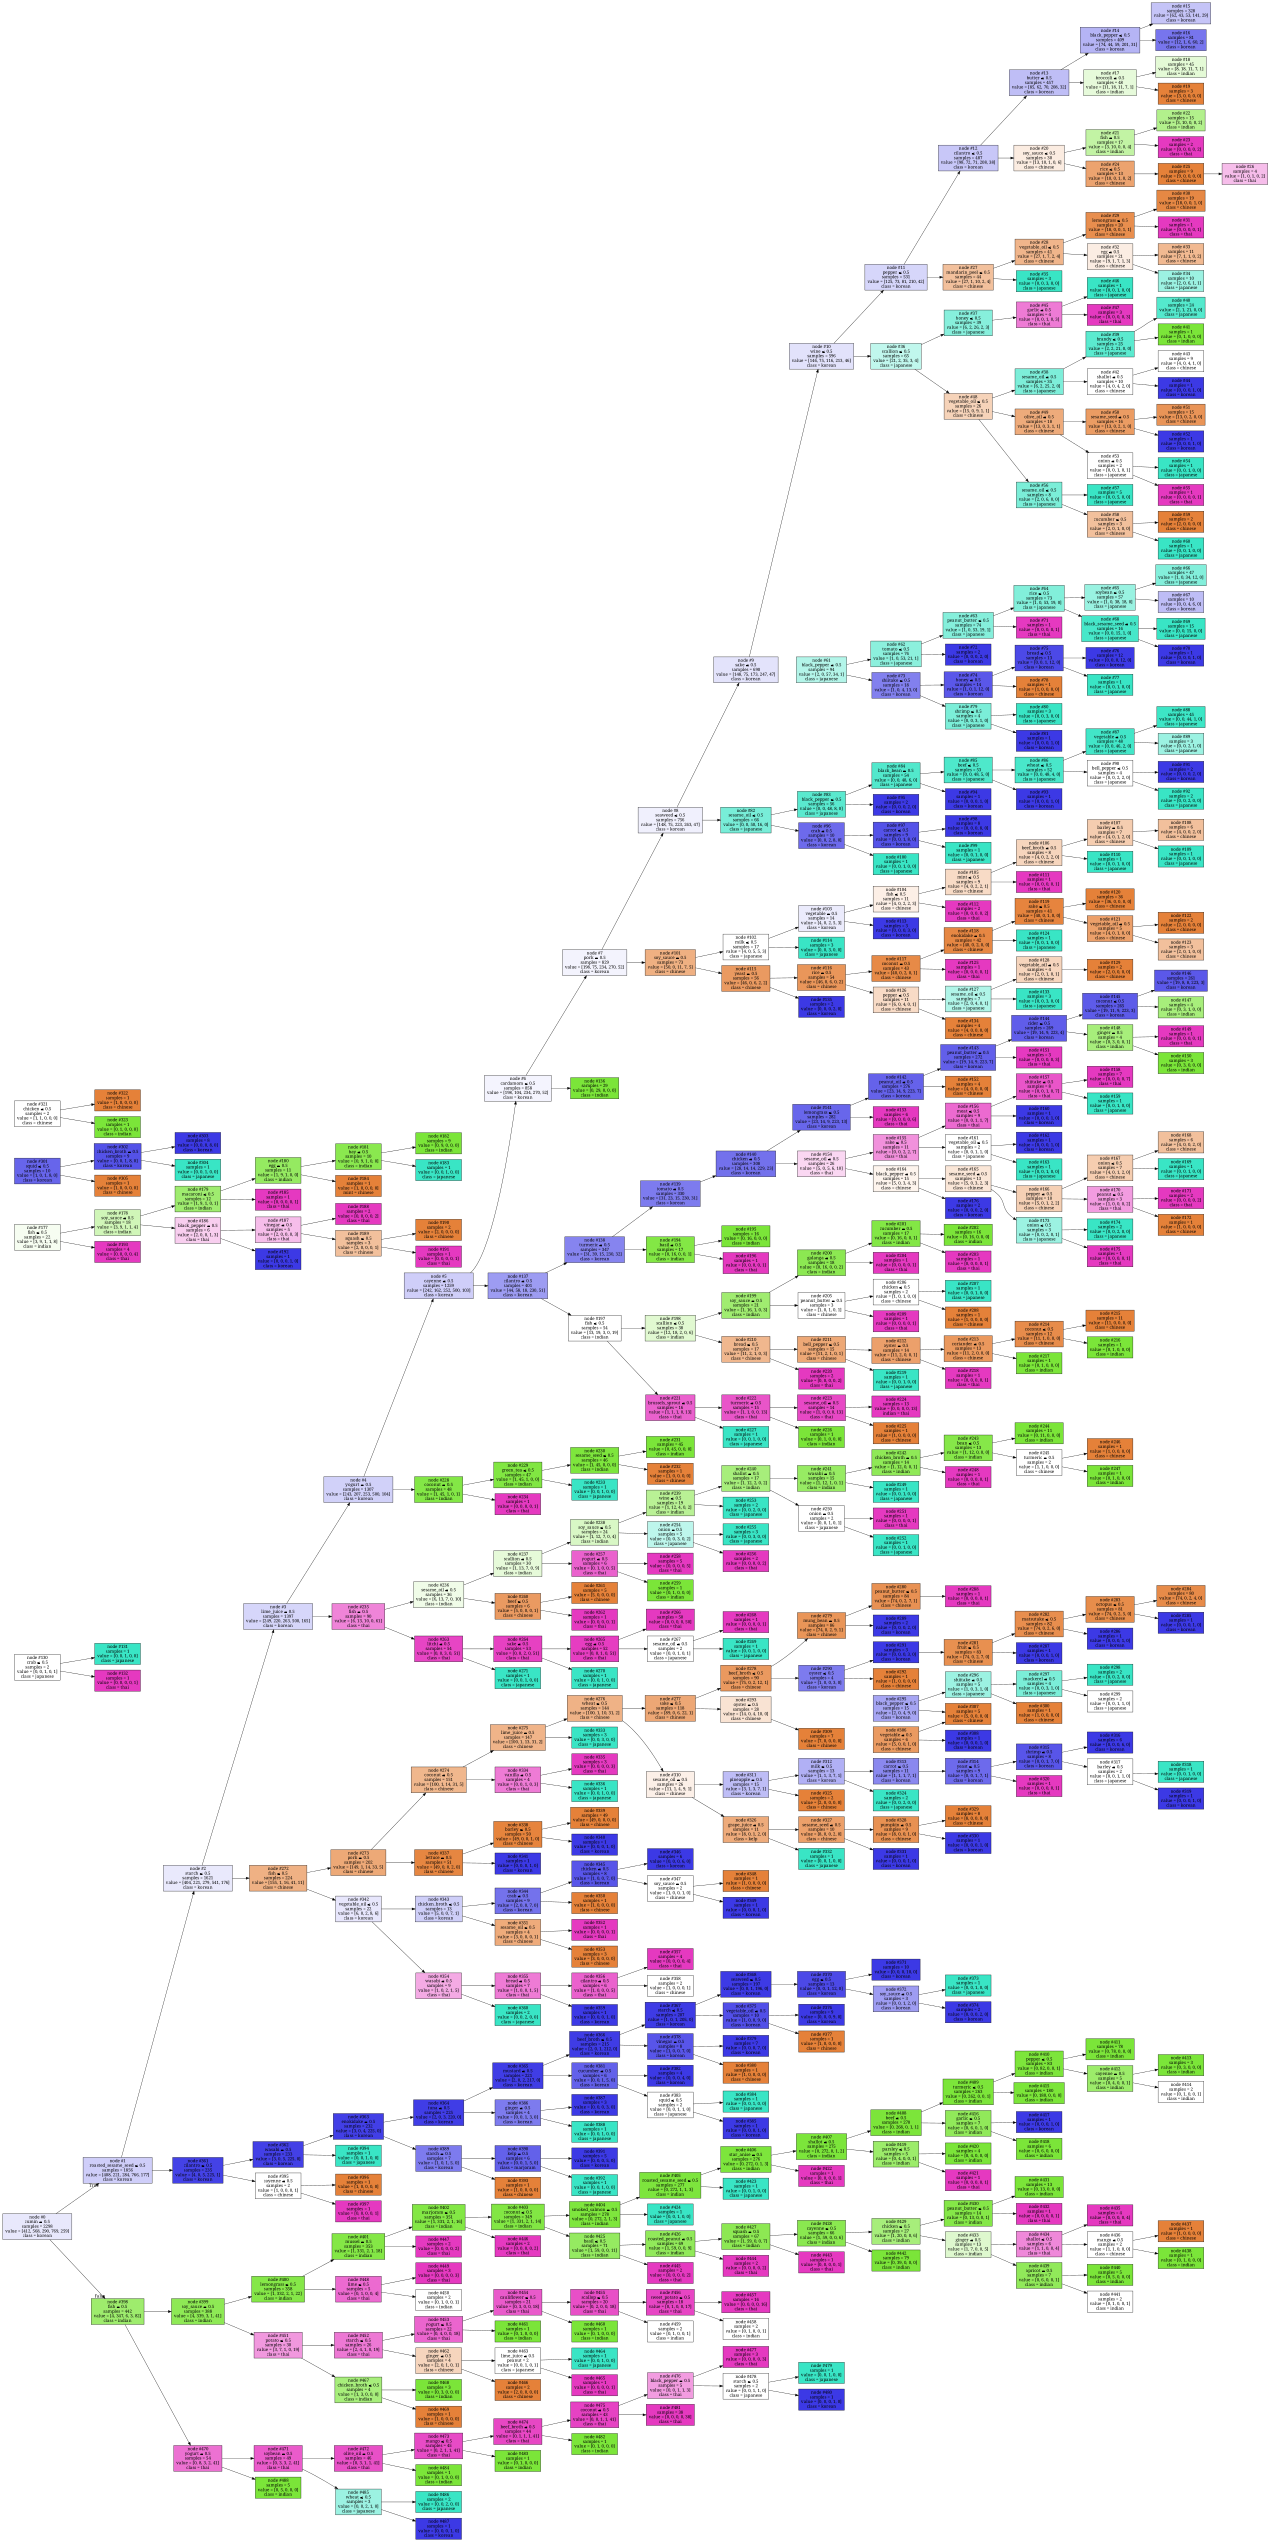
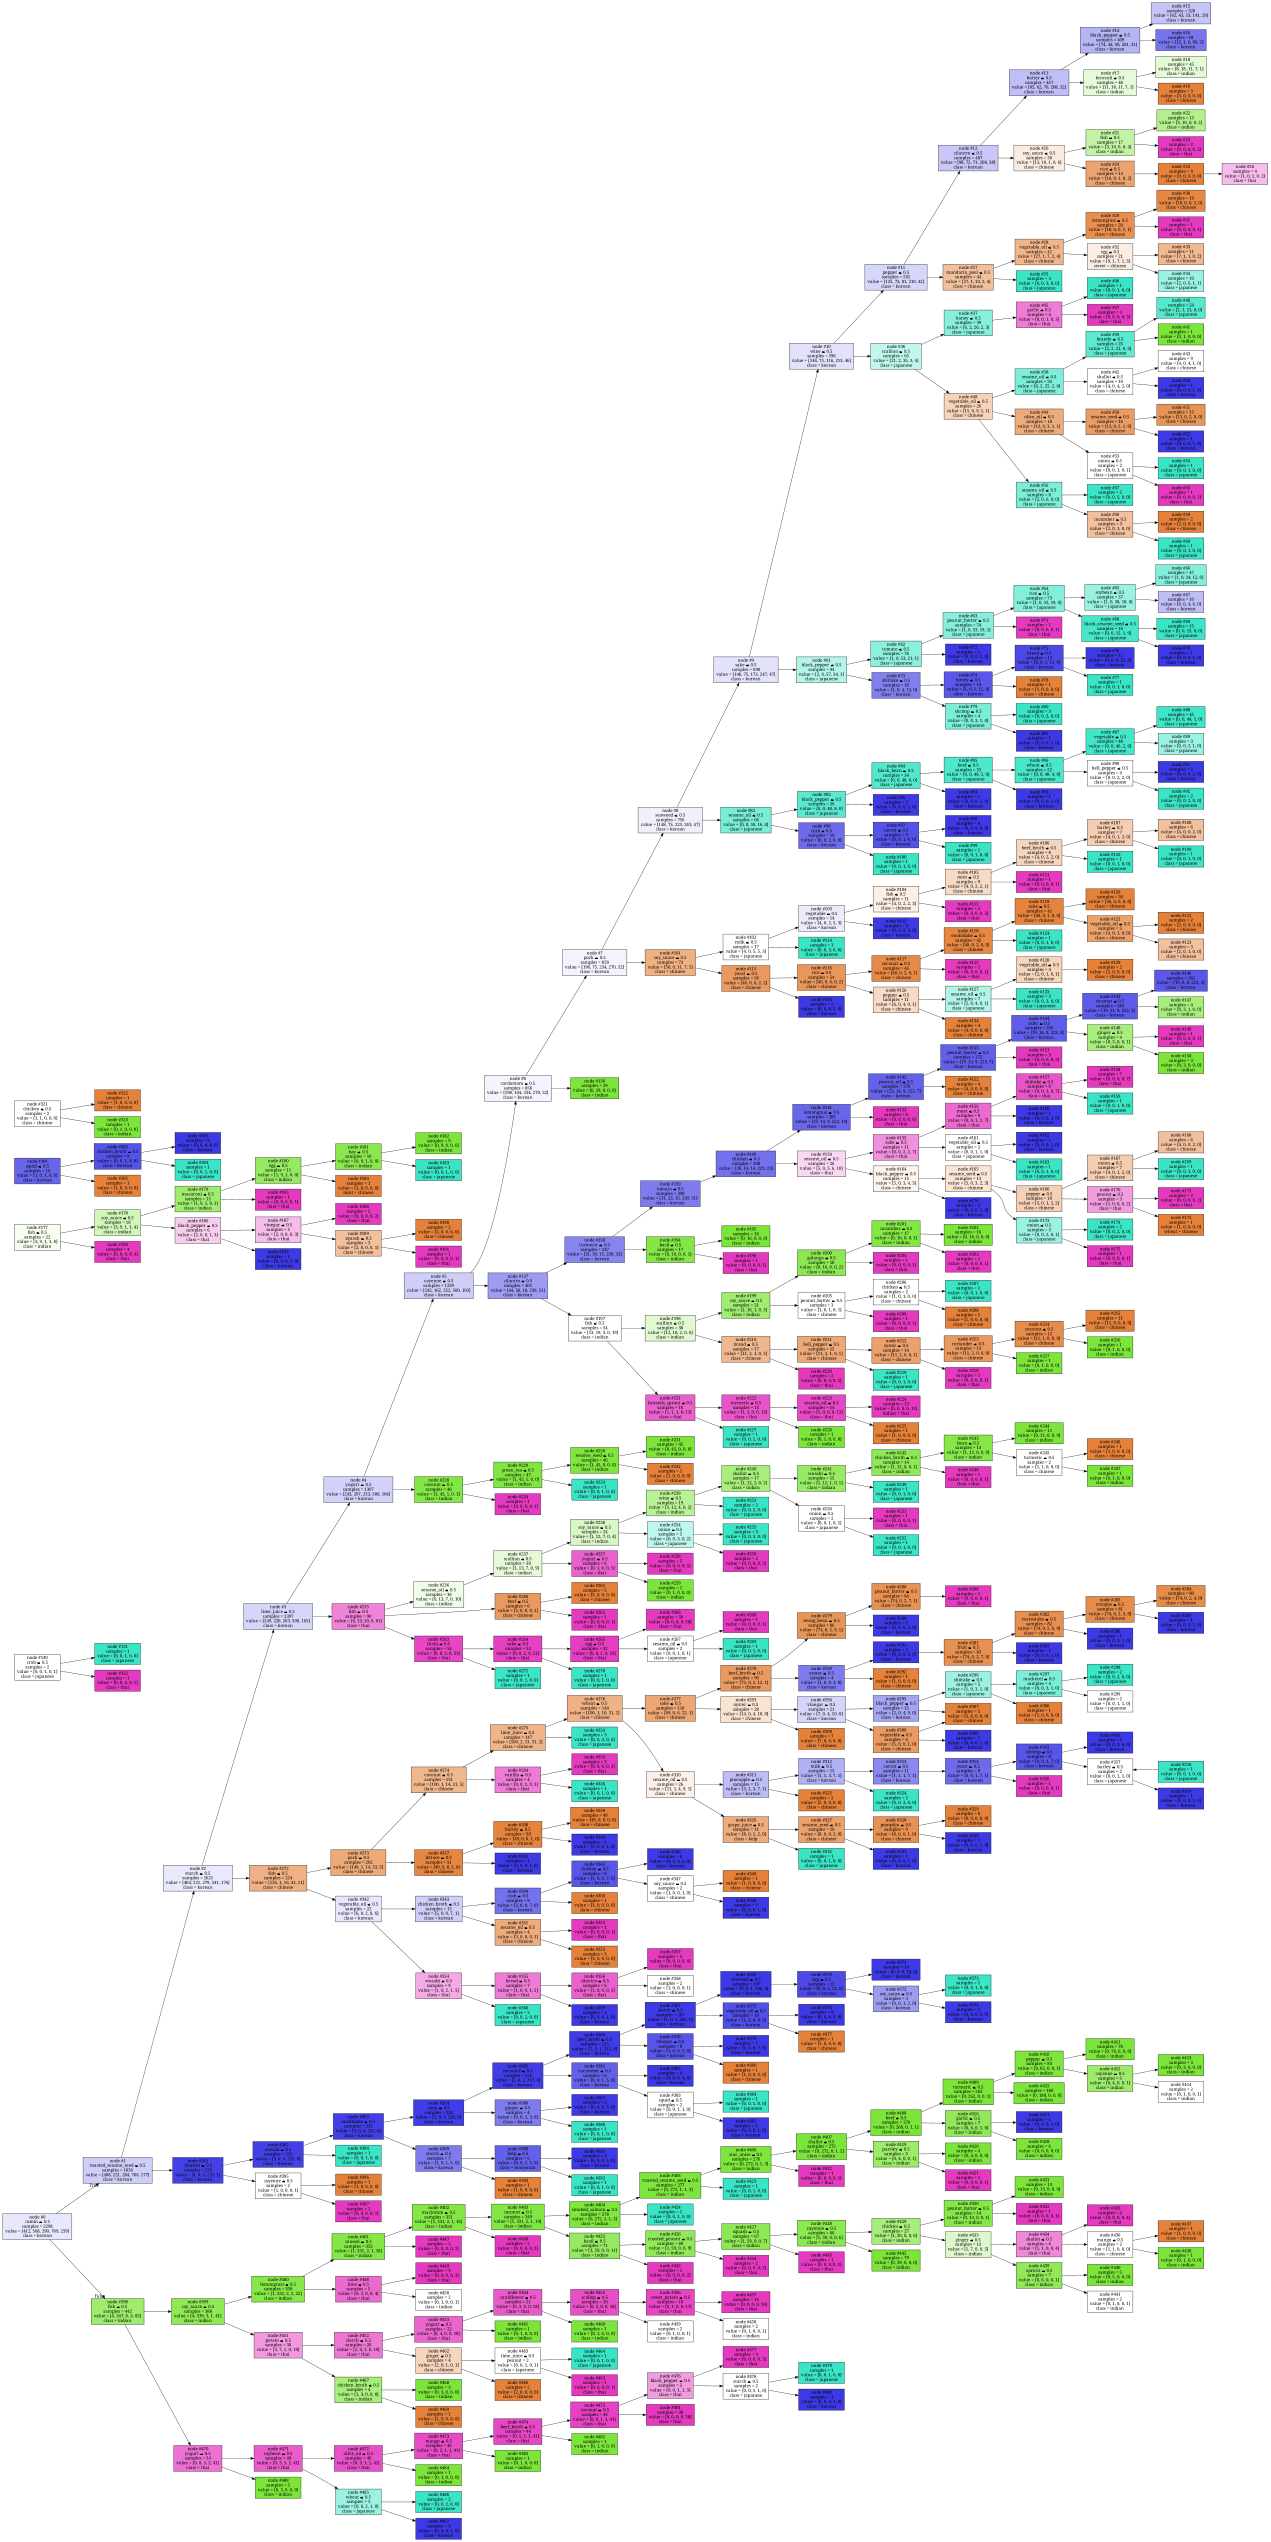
node "node #32": text "class = chinese" -> "sweet = chinese"
edge "node #9" -> "node #61": added
node "node #172": text "class = chinese" -> "wheat = chinese"
edge "node #236" -> "node #260": now "node #235" -> "node #260"
node "node #294": added
edge "node #317" -> "node #318": reversed
